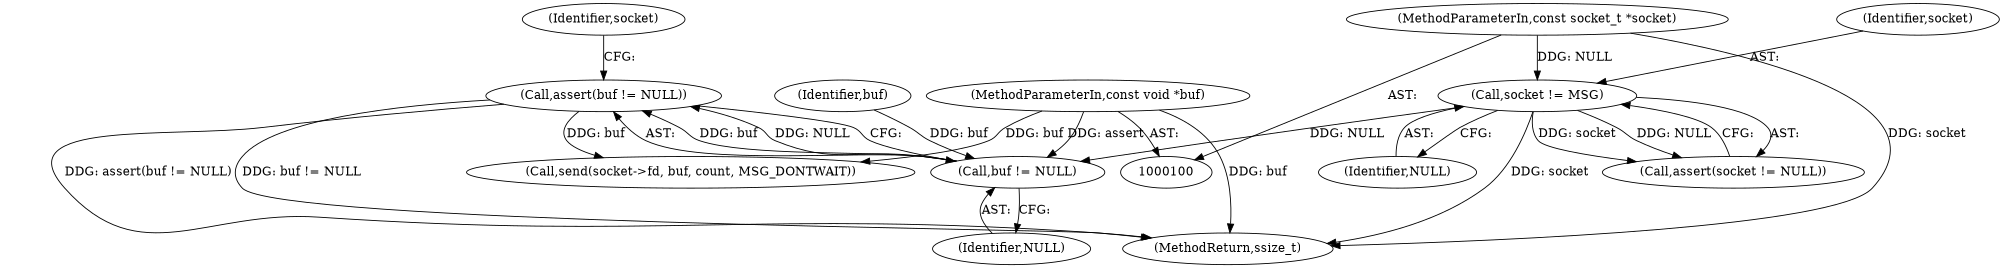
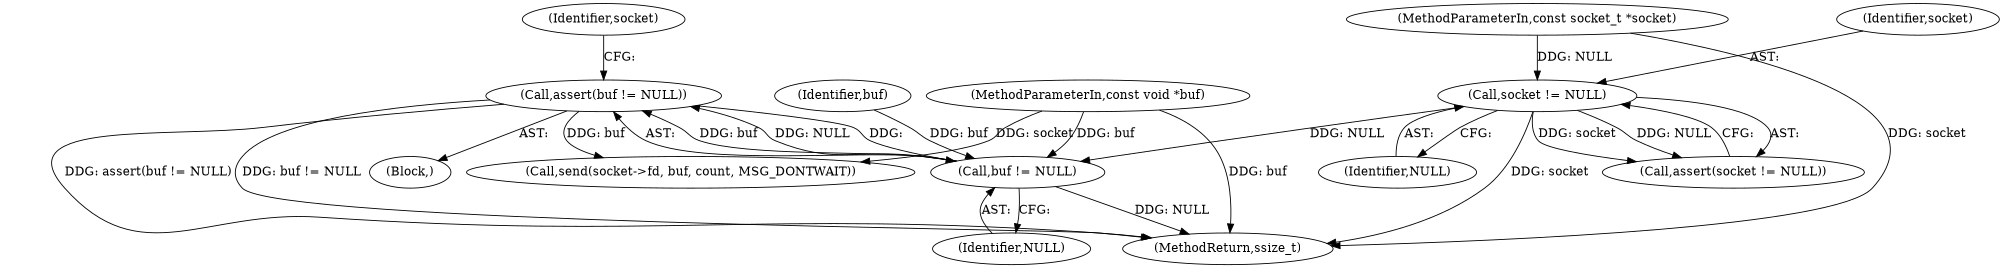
node "(Call,socket != MSG)": label "(Call,socket != MSG)" -> "(Call,socket != NULL)"
edge "(Call,assert(buf != NULL))" -> "(Call,buf != NULL)": label "CFG: " -> "DDG: "
edge "(MethodParameterIn,const void *buf)" -> "(Call,send(socket->fd, buf, count, MSG_DONTWAIT))": label "DDG: buf" -> "DDG: socket"
edge "(MethodParameterIn,const void *buf)" -> "(Call,buf != NULL)": label "DDG: assert" -> "DDG: buf"
node "(Block,)": added
node "1000100": removed
edge "(Call,buf != NULL)" -> "(MethodReturn,ssize_t)": added, label "DDG: NULL"
